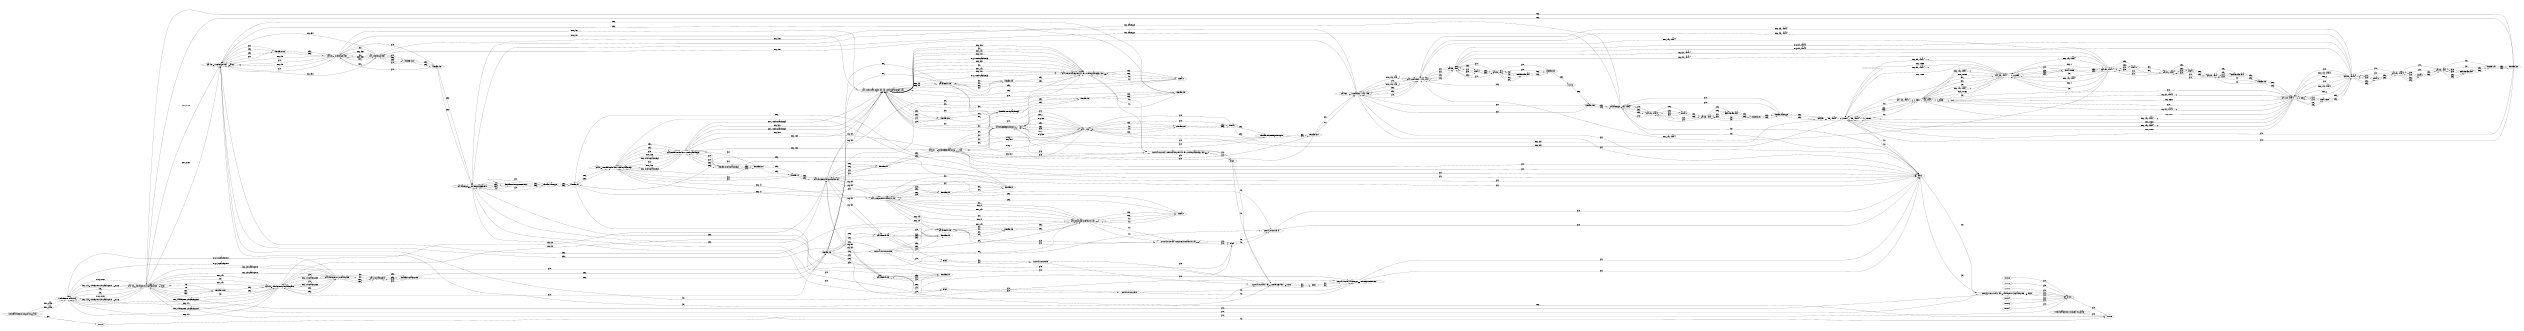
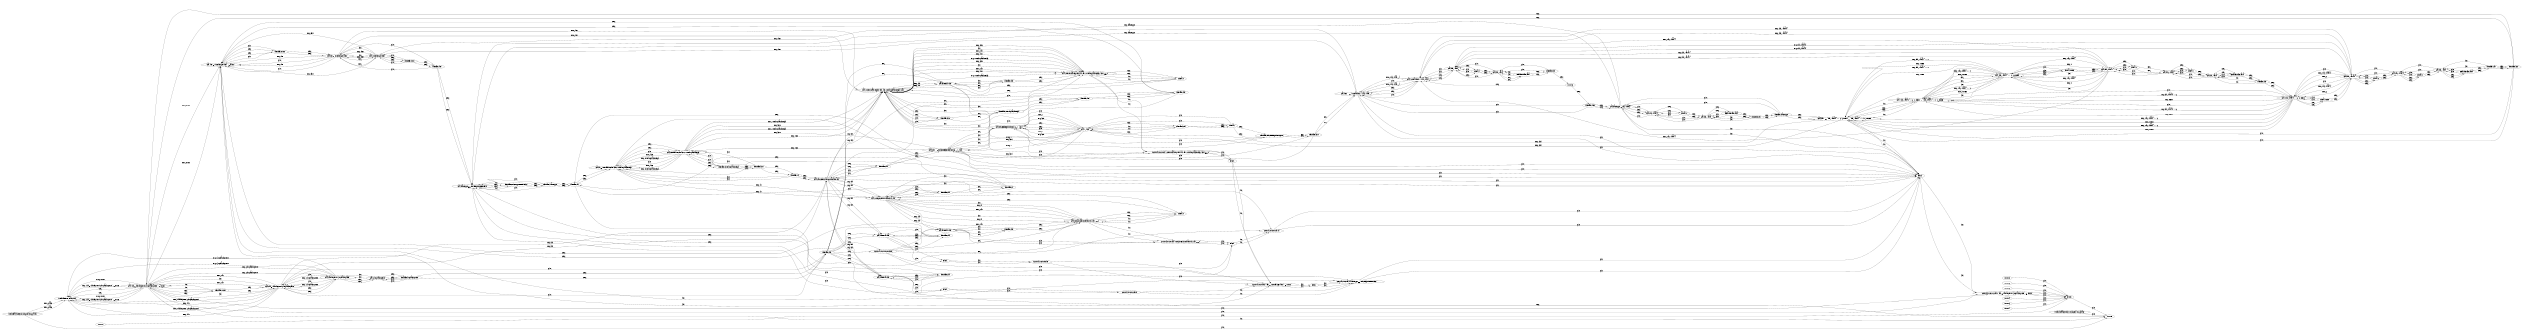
edge "(MethodParameterIn,unsigned long param)" -> "1000107": now "(MethodParameterIn,unsigned long param)" -> "1000100"
